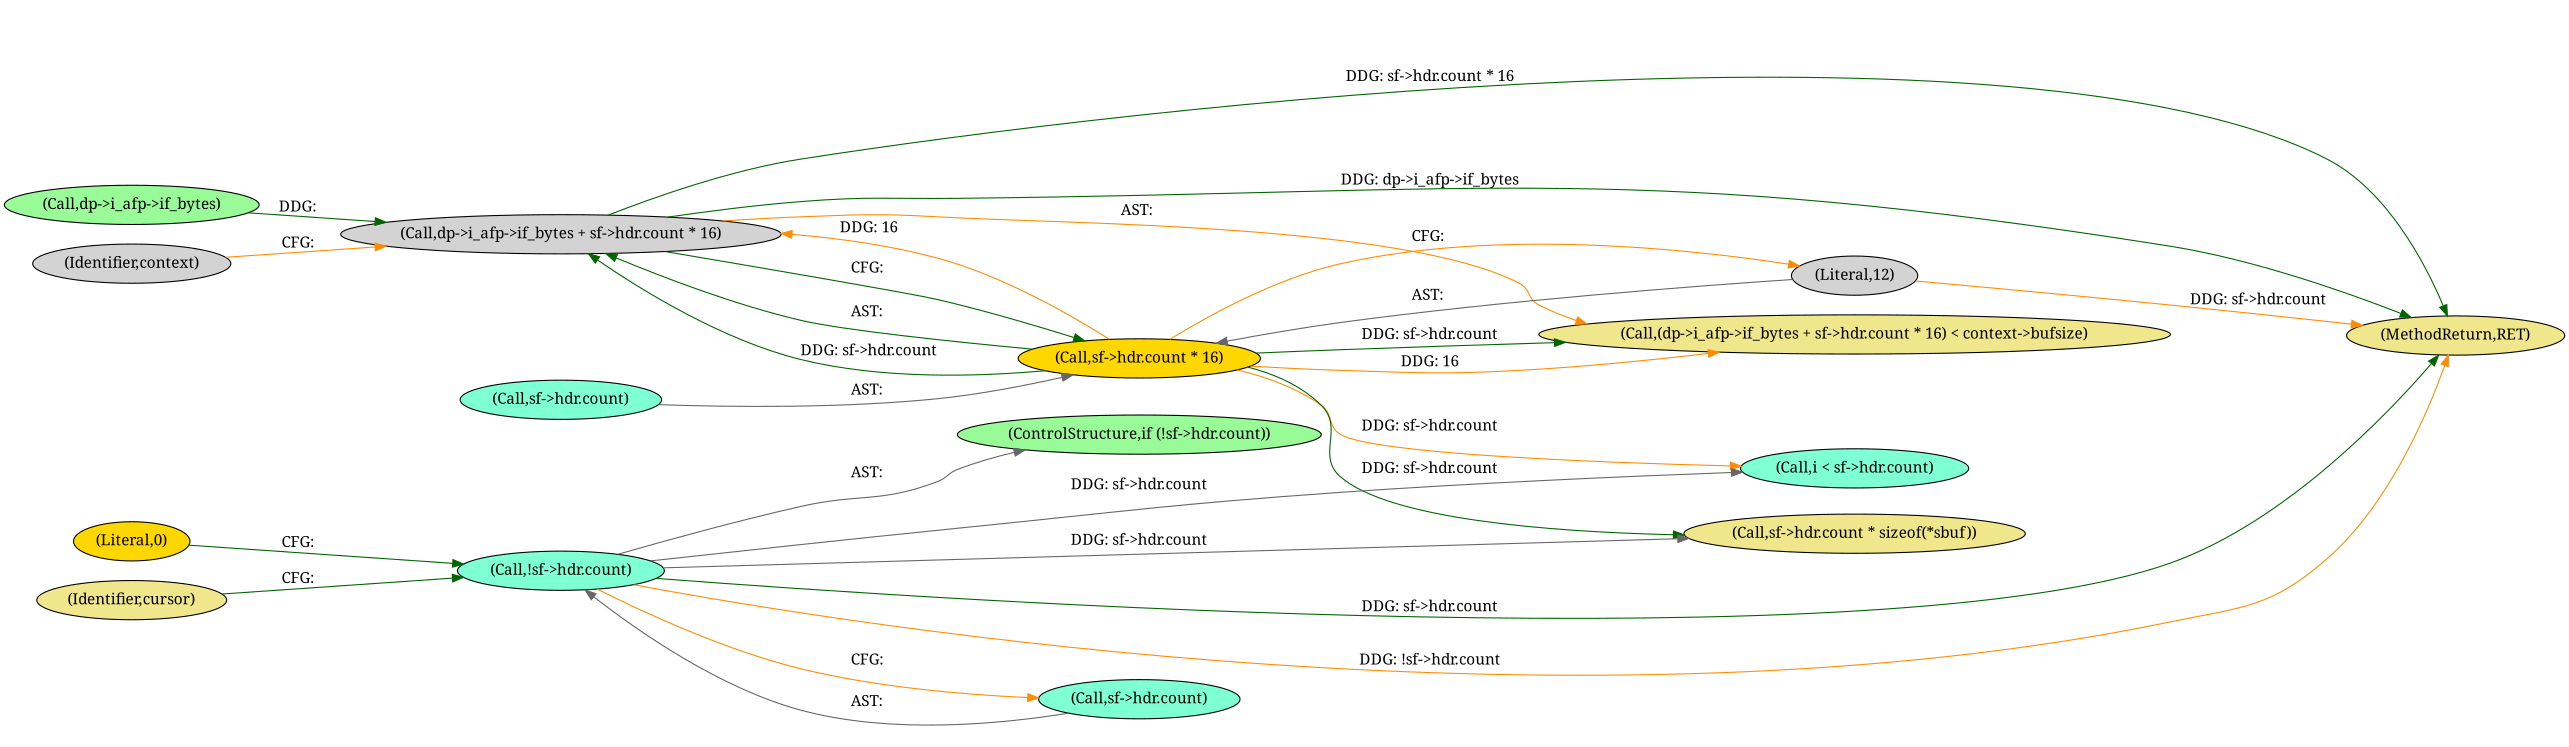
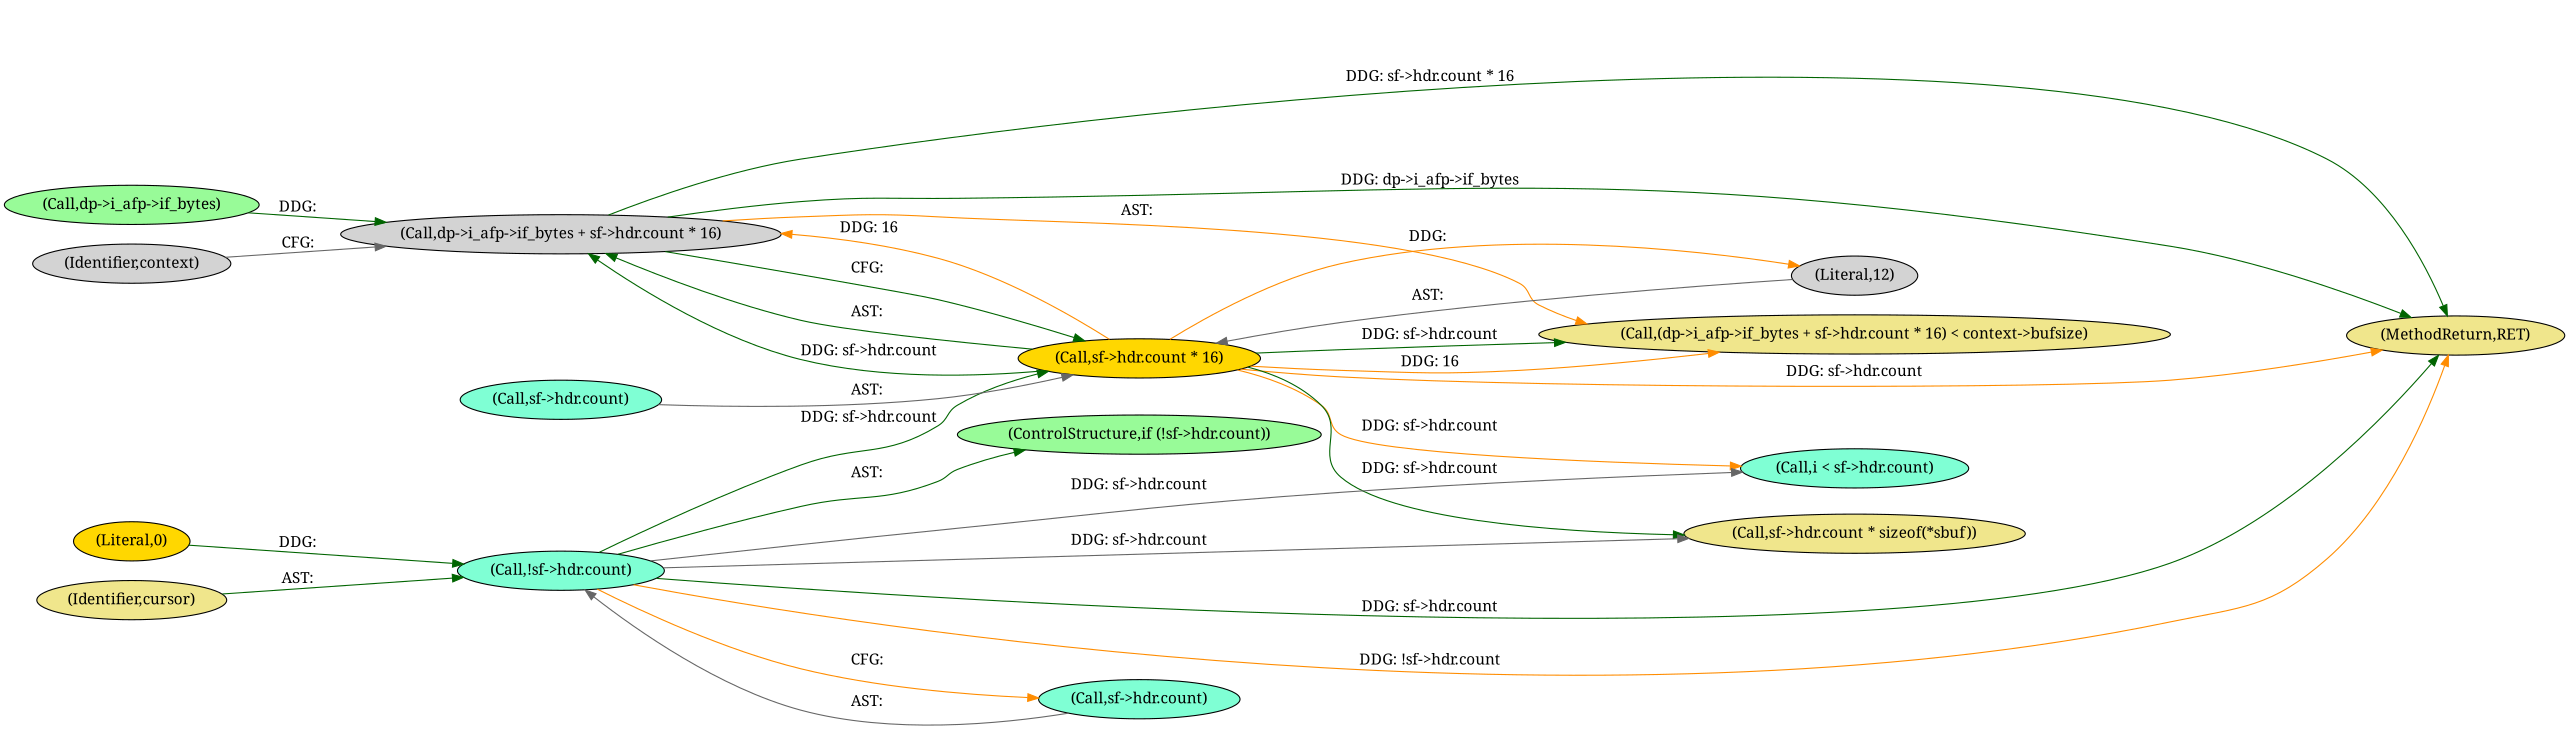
edge "(Call,sf->hdr.count * 16)" -> "(Literal,12)": label "CFG: " -> "DDG: "
edge "(Identifier,context)" -> "(Call,dp->i_afp->if_bytes + sf->hdr.count * 16)": color darkorange -> gray40
edge "(Literal,12)" -> "(MethodReturn,RET)": now "(Call,sf->hdr.count * 16)" -> "(MethodReturn,RET)"
edge "(Call,!sf->hdr.count)" -> "(Call,sf->hdr.count * 16)": added, label "DDG: sf->hdr.count"
edge "(Call,!sf->hdr.count)" -> "(ControlStructure,if (!sf->hdr.count))": color gray40 -> darkgreen
edge "(Literal,0)" -> "(Call,!sf->hdr.count)": label "CFG: " -> "DDG: "
edge "(Identifier,cursor)" -> "(Call,!sf->hdr.count)": label "CFG: " -> "AST: "
